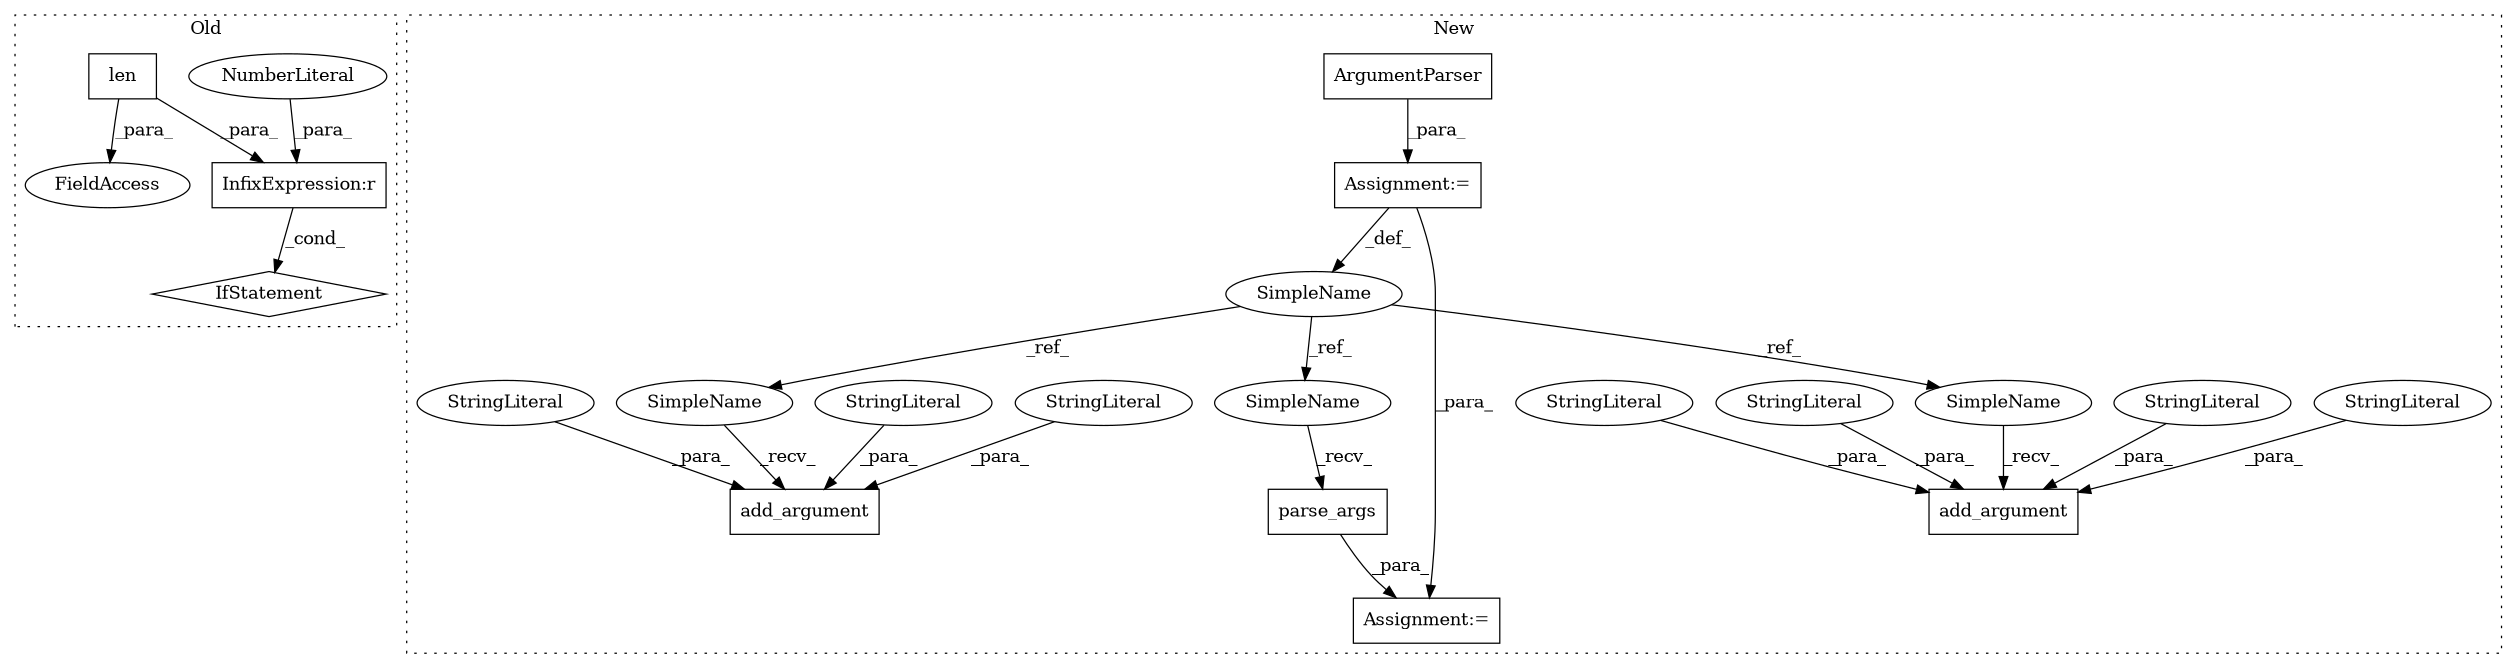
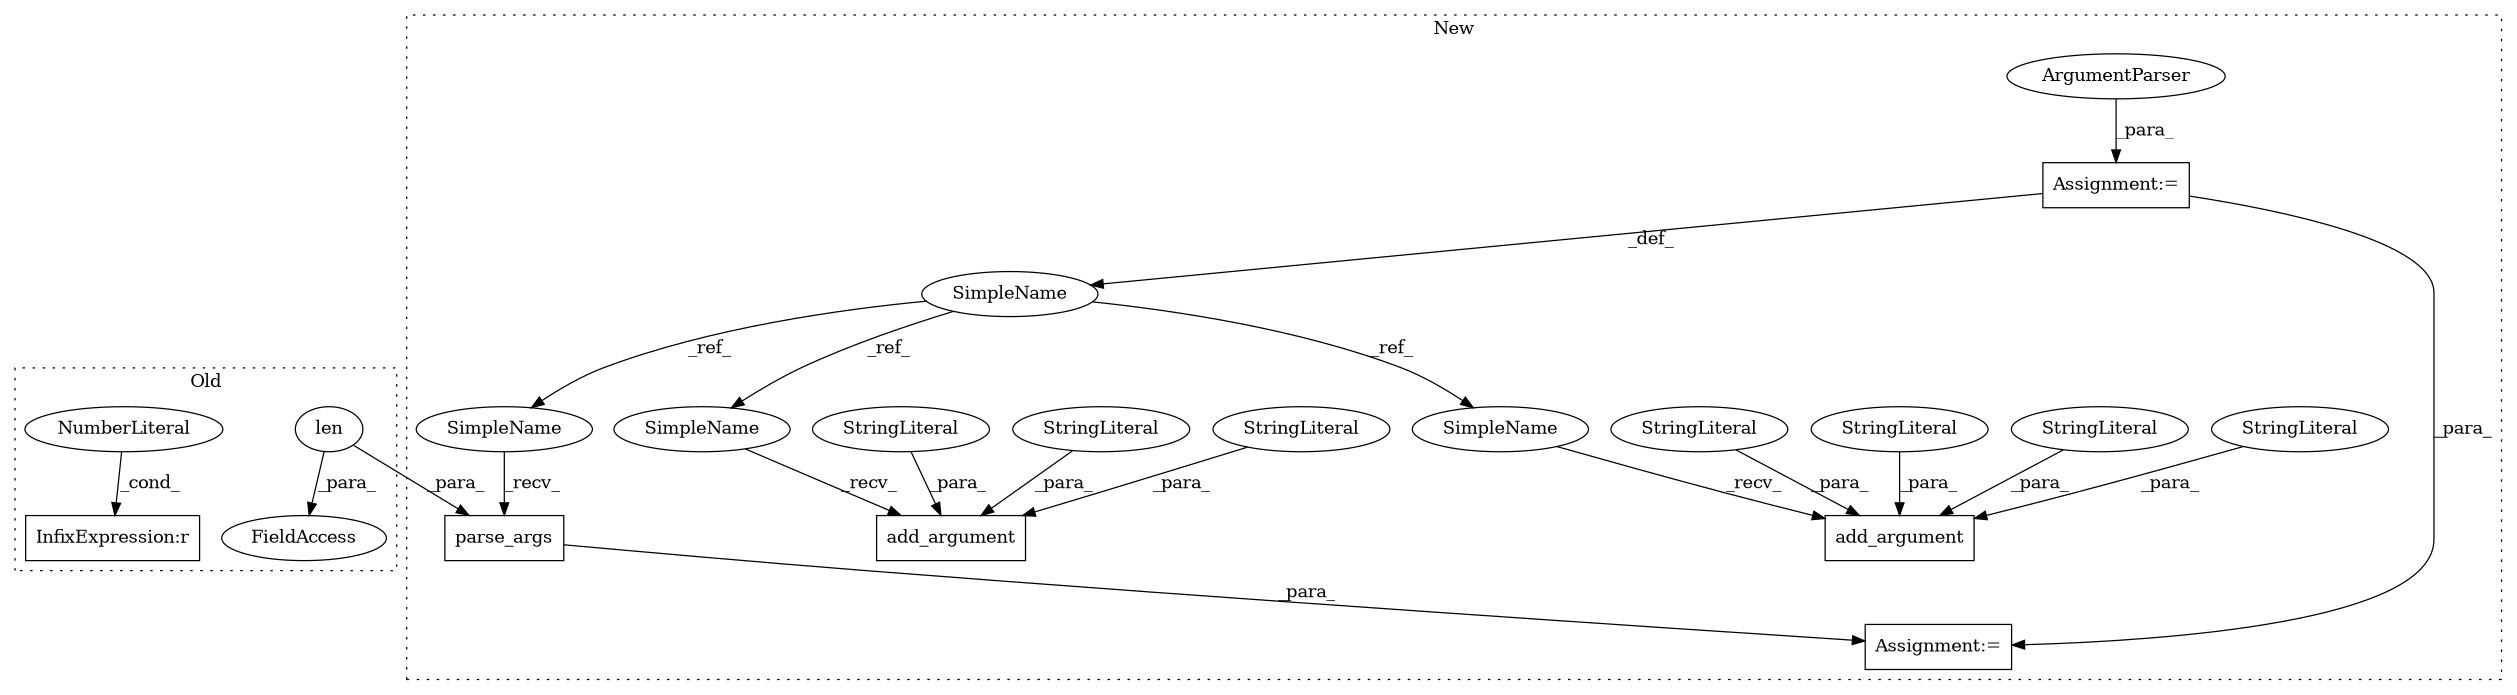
node "len": shape box -> ellipse
node "ArgumentParser": shape box -> ellipse
edge "len" -> "InfixExpression:r": now "len" -> "parse_args"
edge "NumberLiteral" -> "InfixExpression:r": label "_para_" -> "_cond_"
node "IfStatement": removed
